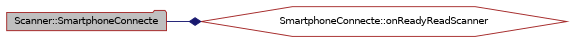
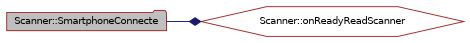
node "SmartphoneConnecte::onReadyReadScanner": label "SmartphoneConnecte::onReadyReadScanner" -> "Scanner::onReadyReadScanner"
